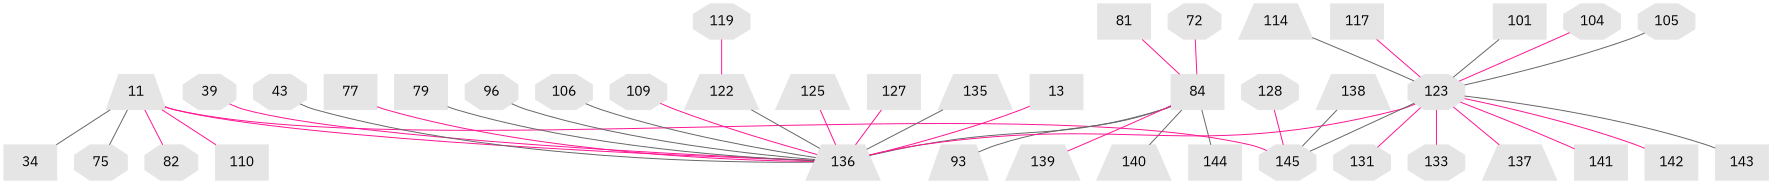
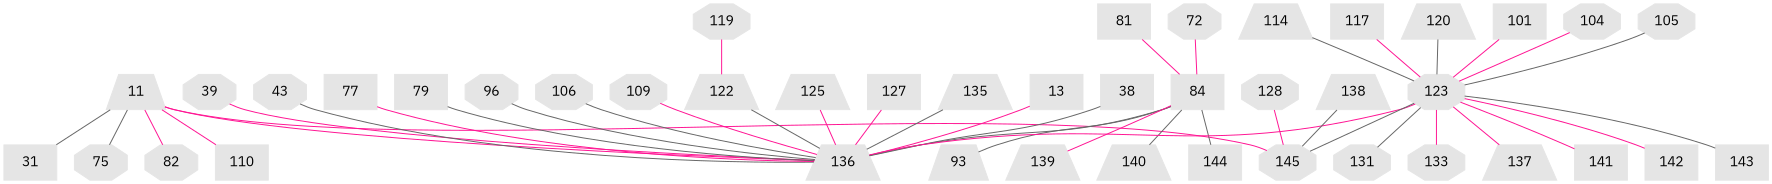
node "120": added
edge "101" -- "123": color gray40 -> deeppink
node "38": added
edge "123" -- "131": color deeppink -> gray40
node "34": label "34" -> "31"
